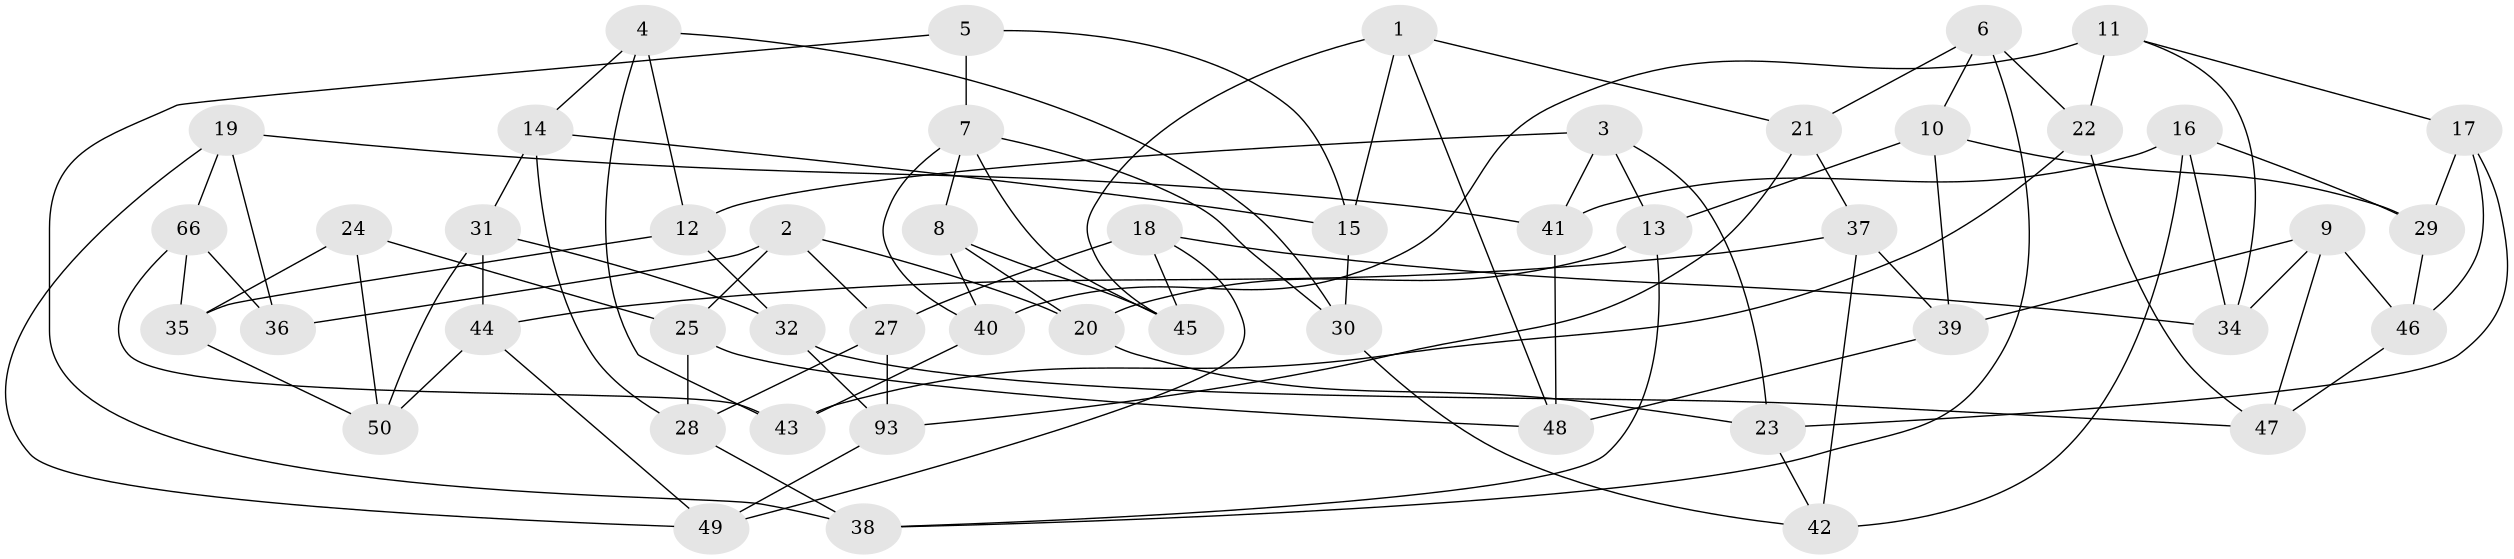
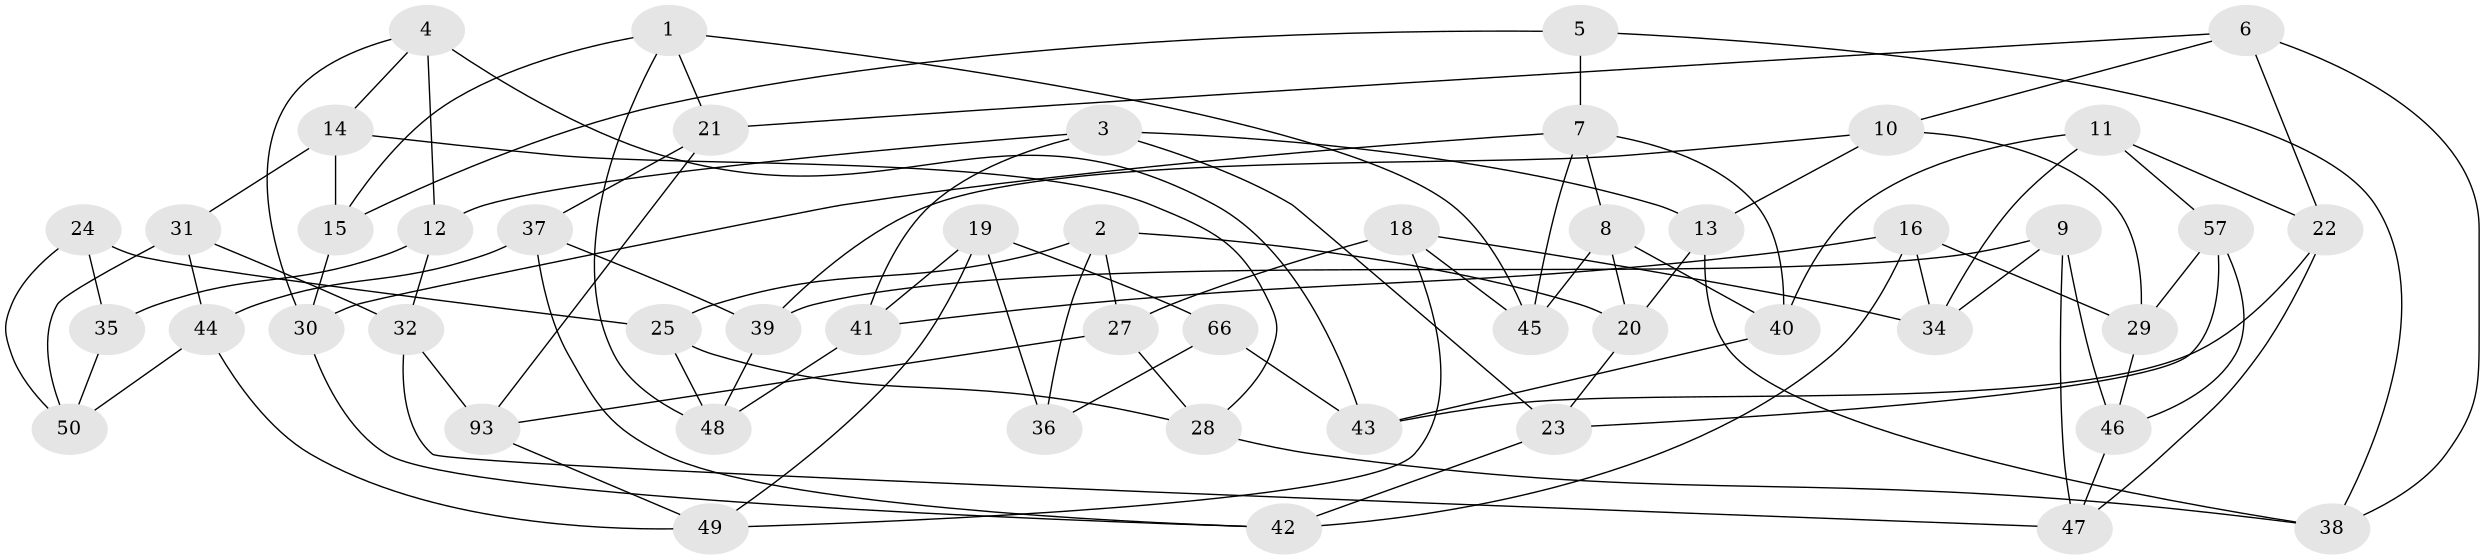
node "17": label "17" -> "57"
edge "66" -- "35": removed
